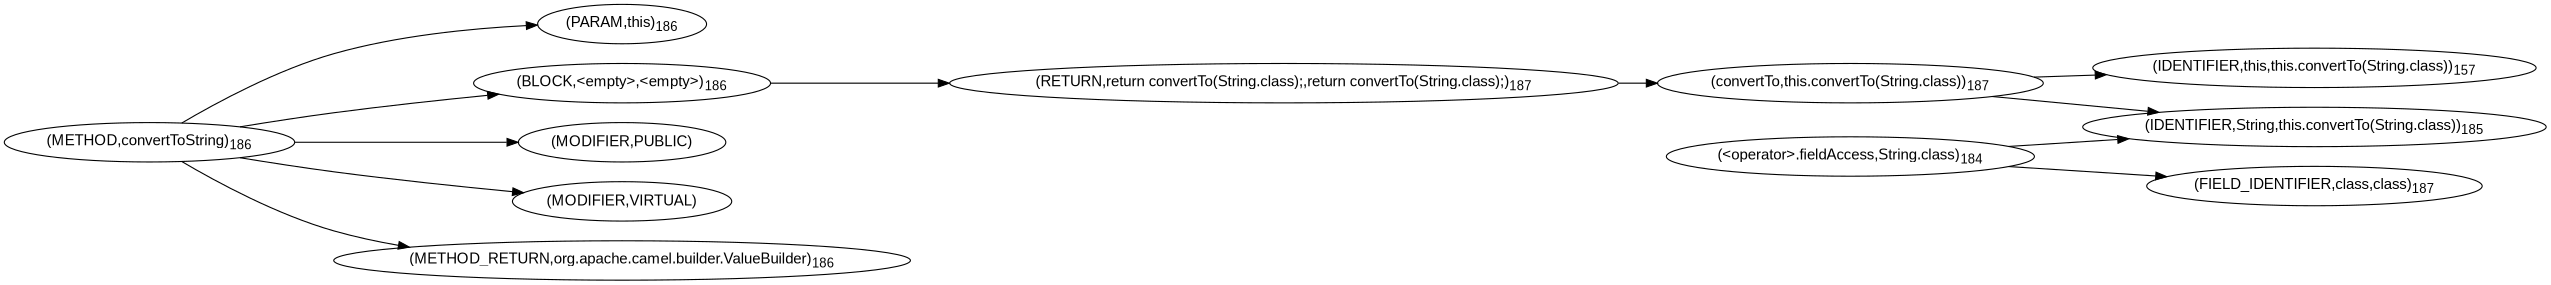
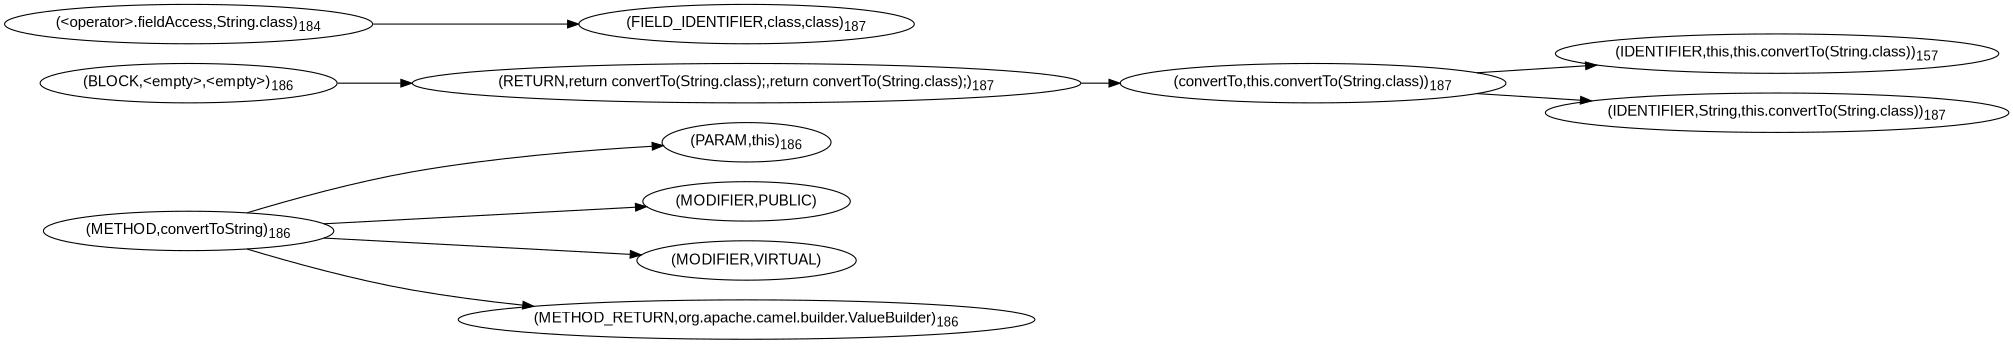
edge "(METHOD,convertToString)" -> "(BLOCK,<empty>,<empty>)": removed
node "(IDENTIFIER,String,this.convertTo(String.class))": text "185" -> "187"
edge "(<operator>.fieldAccess,String.class)" -> "(IDENTIFIER,String,this.convertTo(String.class))": removed
